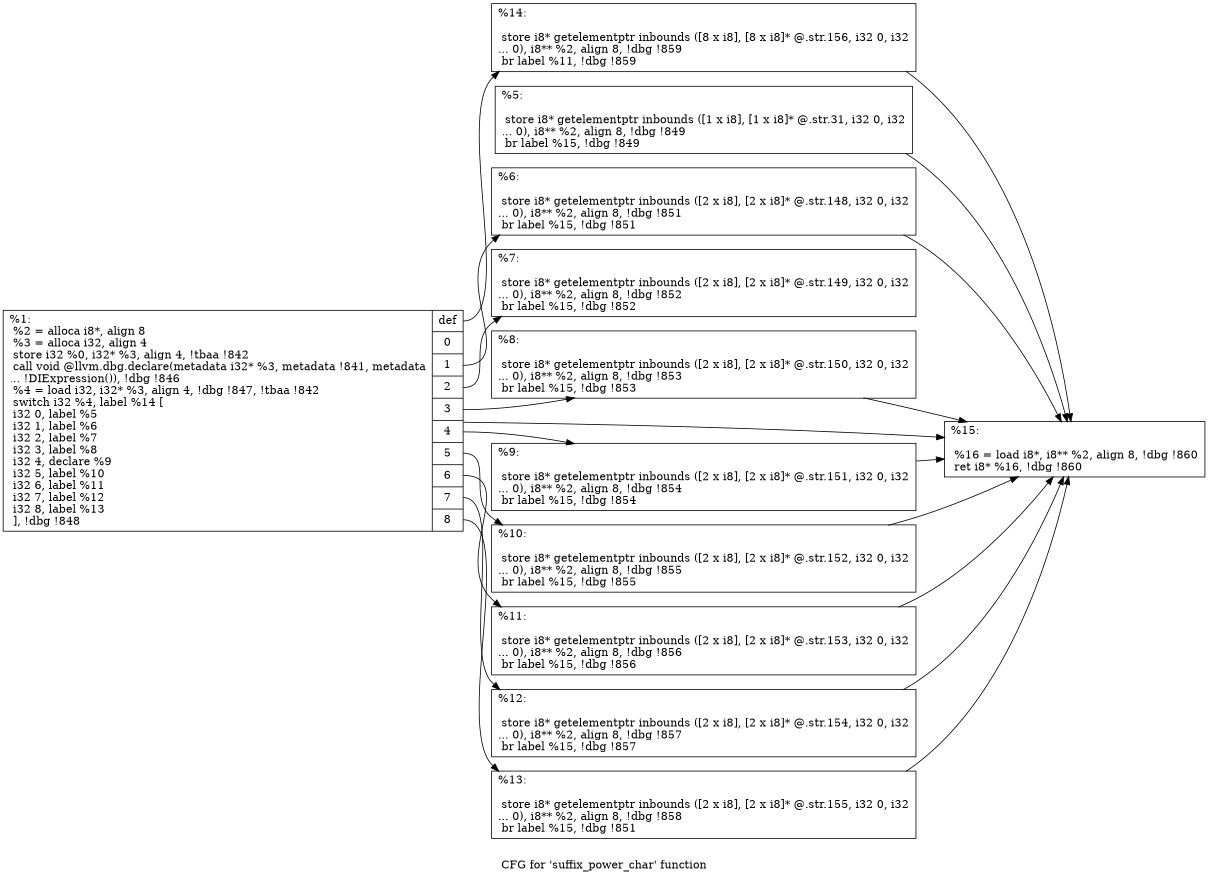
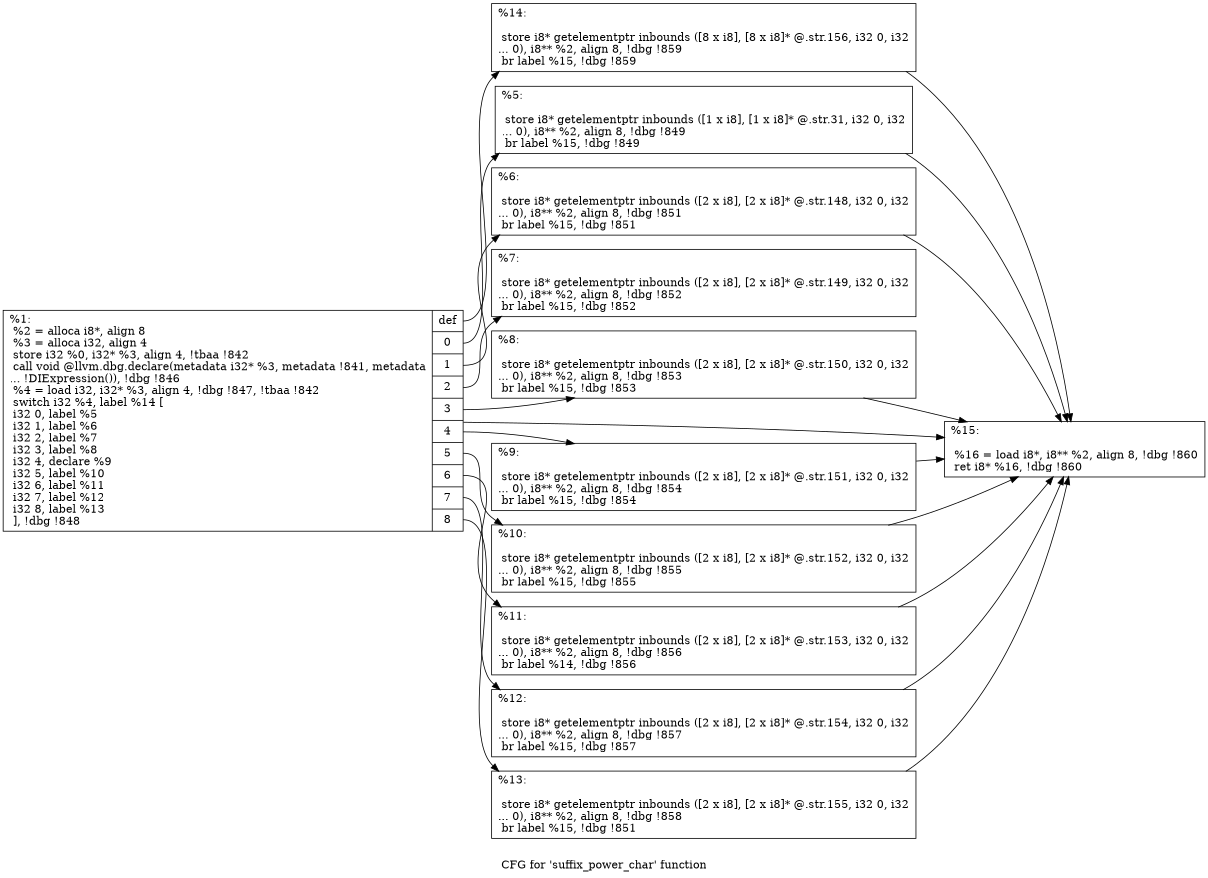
node "%14:": text "br label %11, !dbg !859" -> "br label %15, !dbg !859"
edge "%1:" -> "%5:": added
node "%11:": text "br label %15, !dbg !856" -> "br label %14, !dbg !856"
